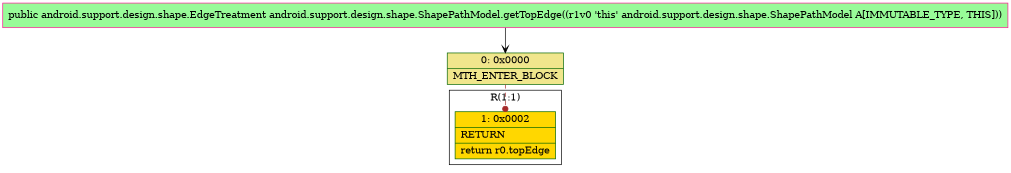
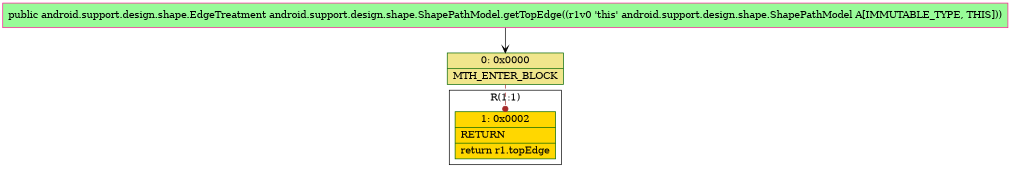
node "1: 0x0002": text "return r0.topEdge" -> "return r1.topEdge"
